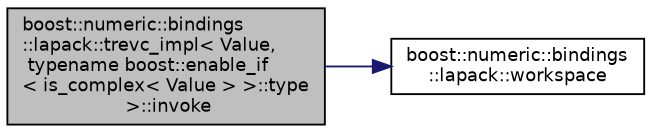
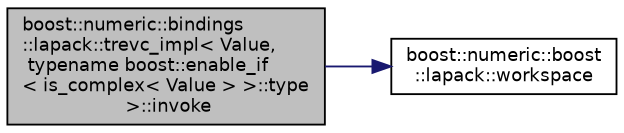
node "boost::numeric::bindings ::lapack::workspace": label "boost::numeric::bindings ::lapack::workspace" -> "boost::numeric::boost ::lapack::workspace"
